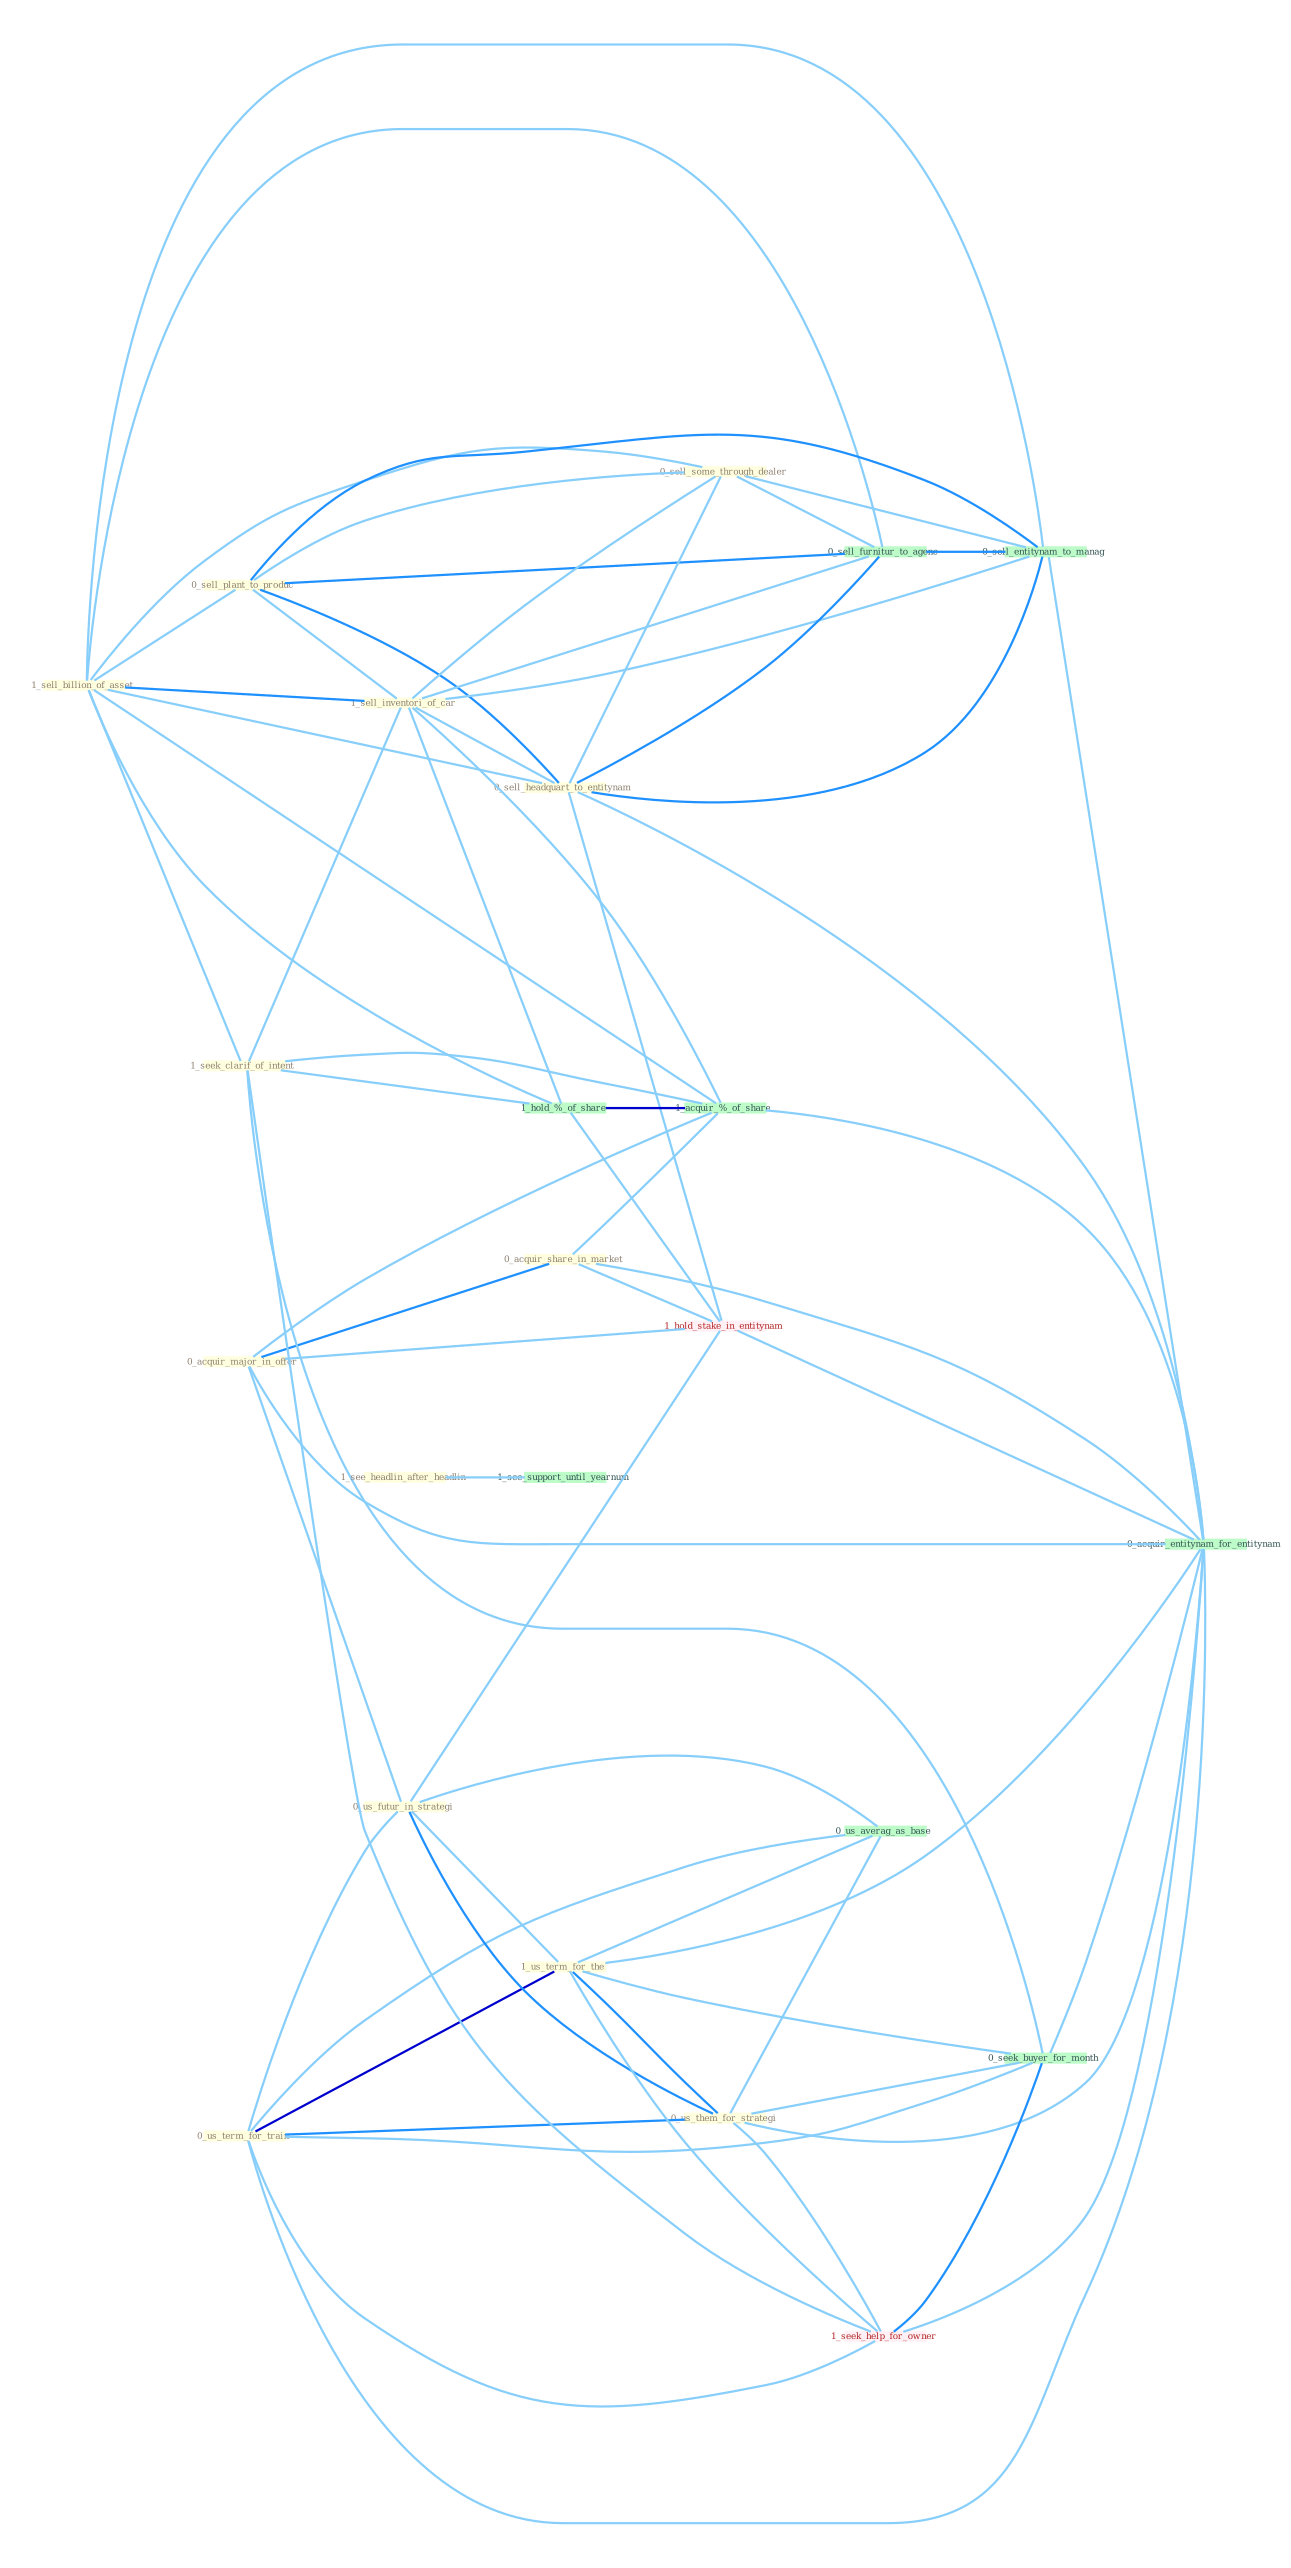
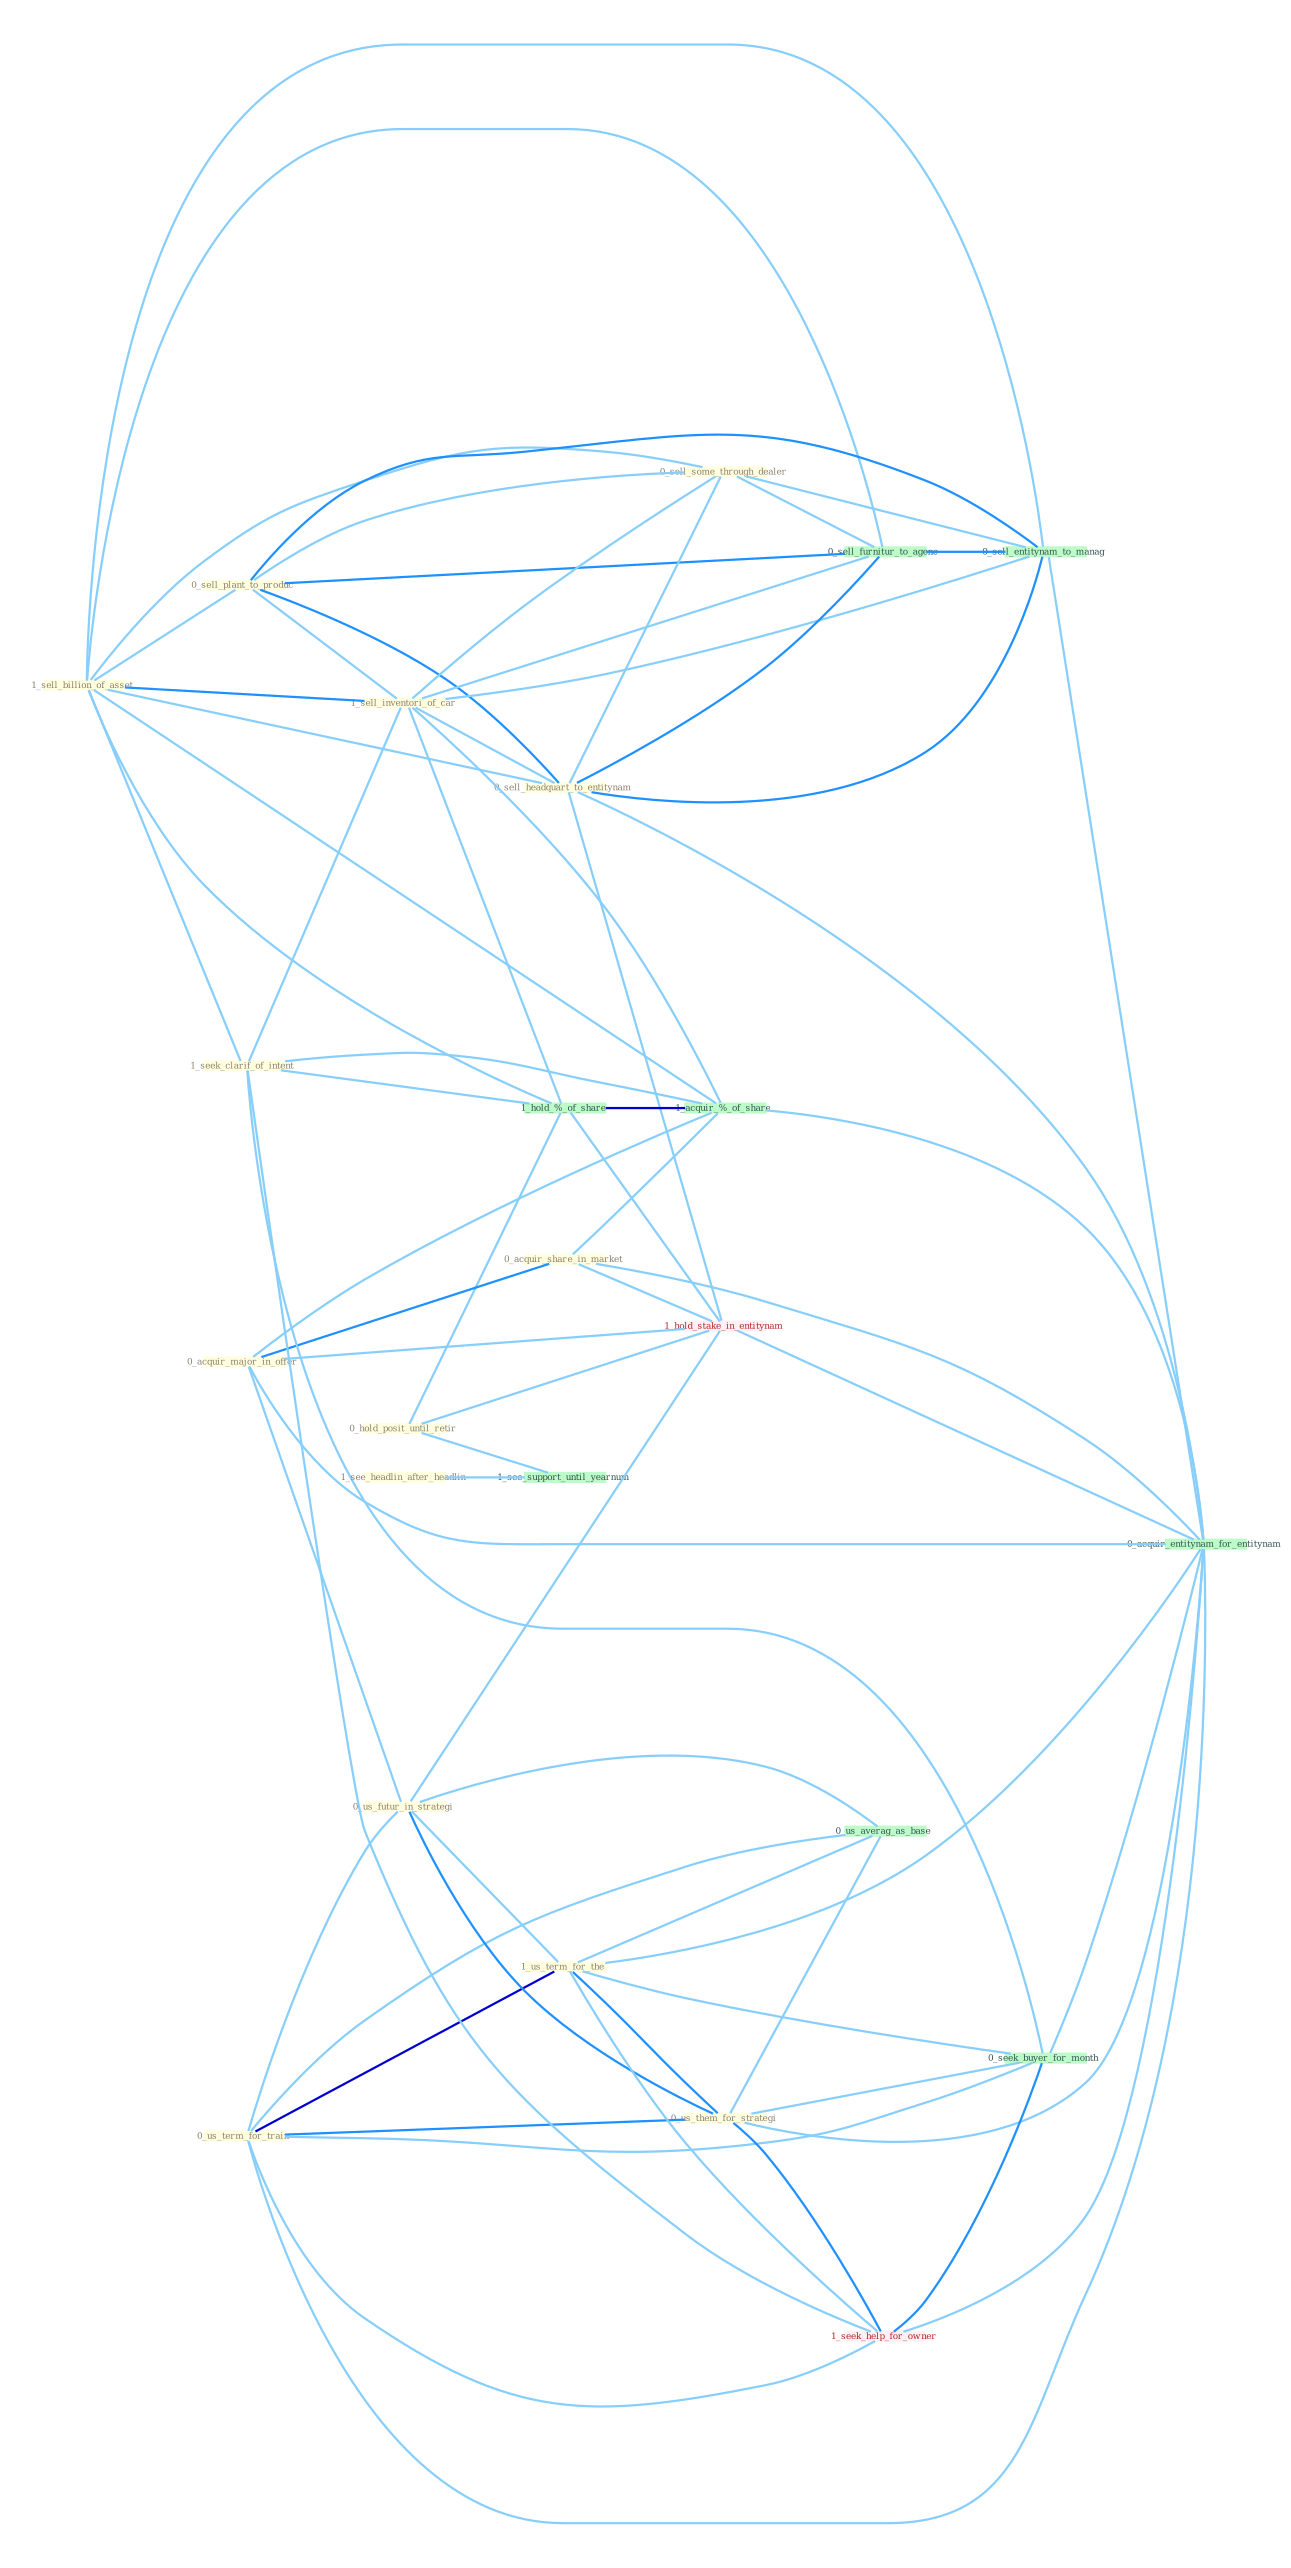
node "0_hold_posit_until_retir": added
edge "0_us_them_for_strategi" -- "1_seek_help_for_owner": color #87cefa -> #1e90ff
